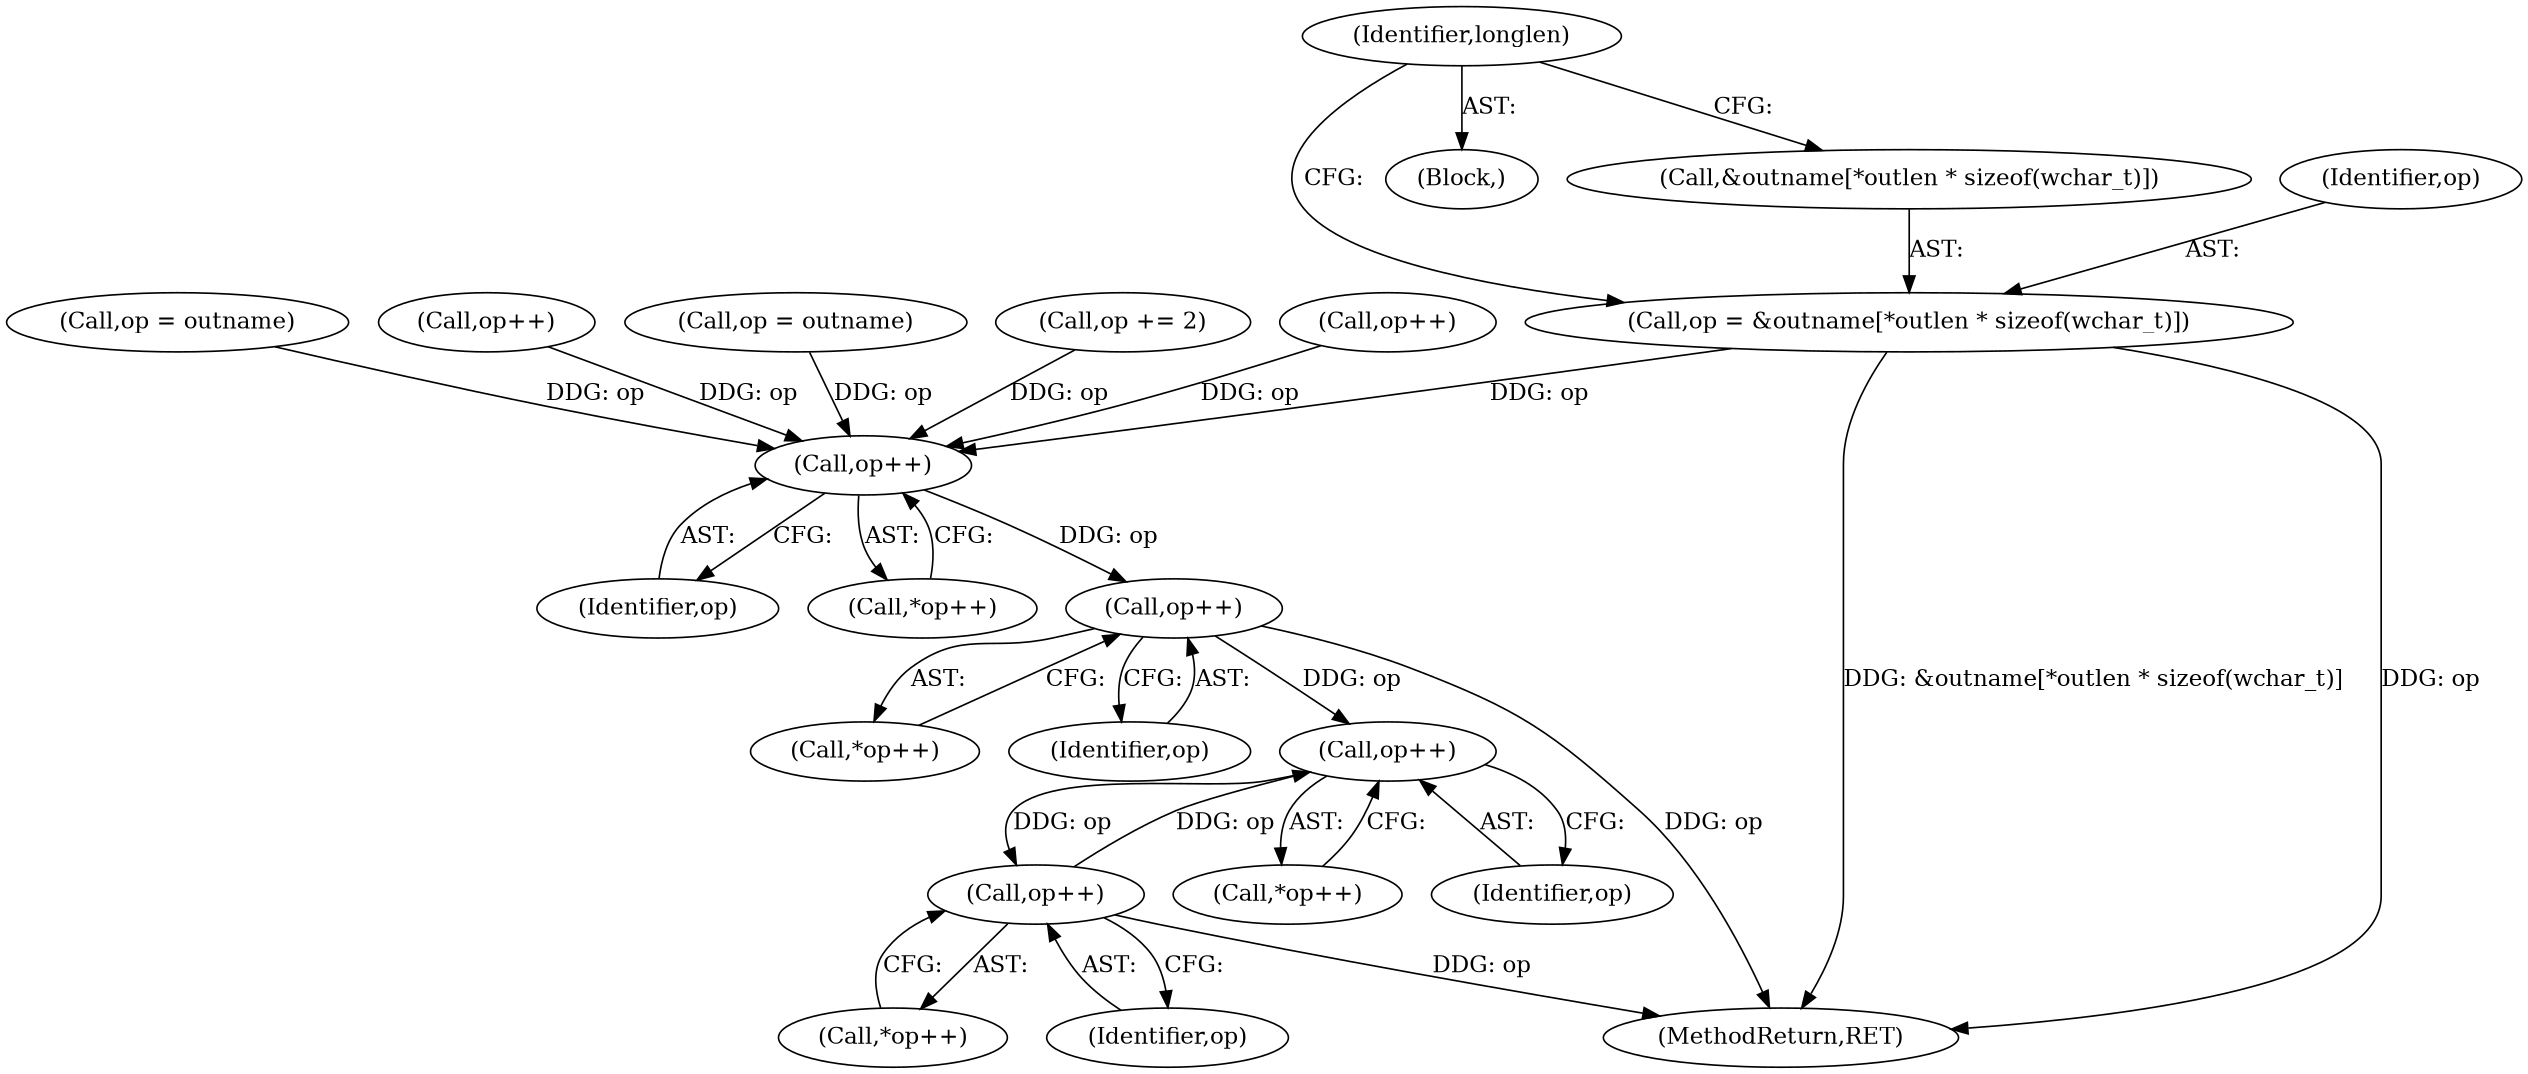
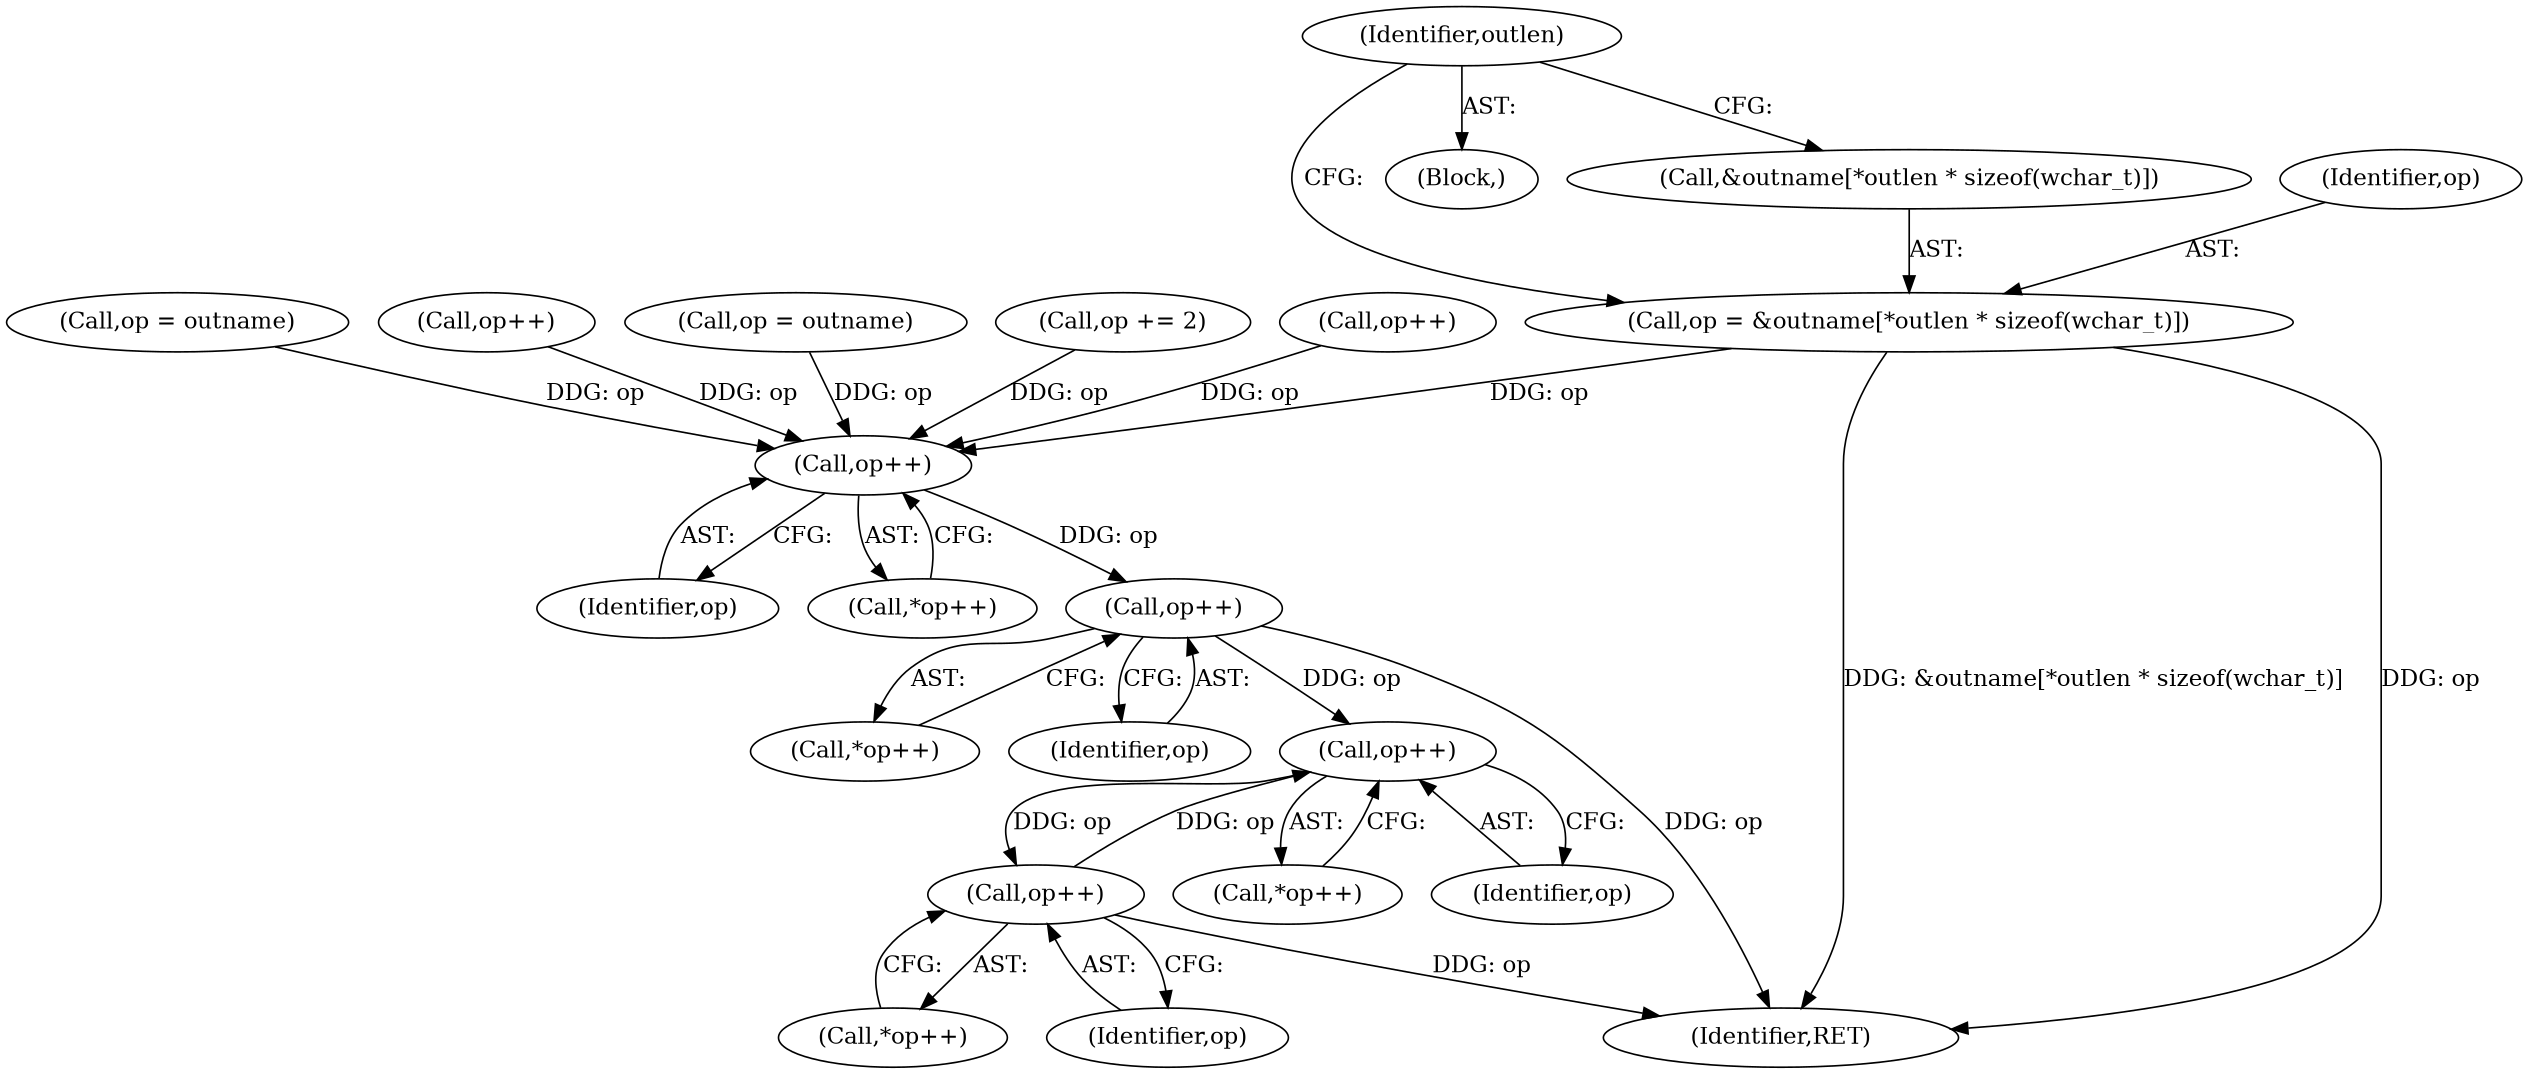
node "(Identifier,longlen)": label "(Identifier,longlen)" -> "(Identifier,outlen)"
node "(MethodReturn,RET)": label "(MethodReturn,RET)" -> "(Identifier,RET)"
